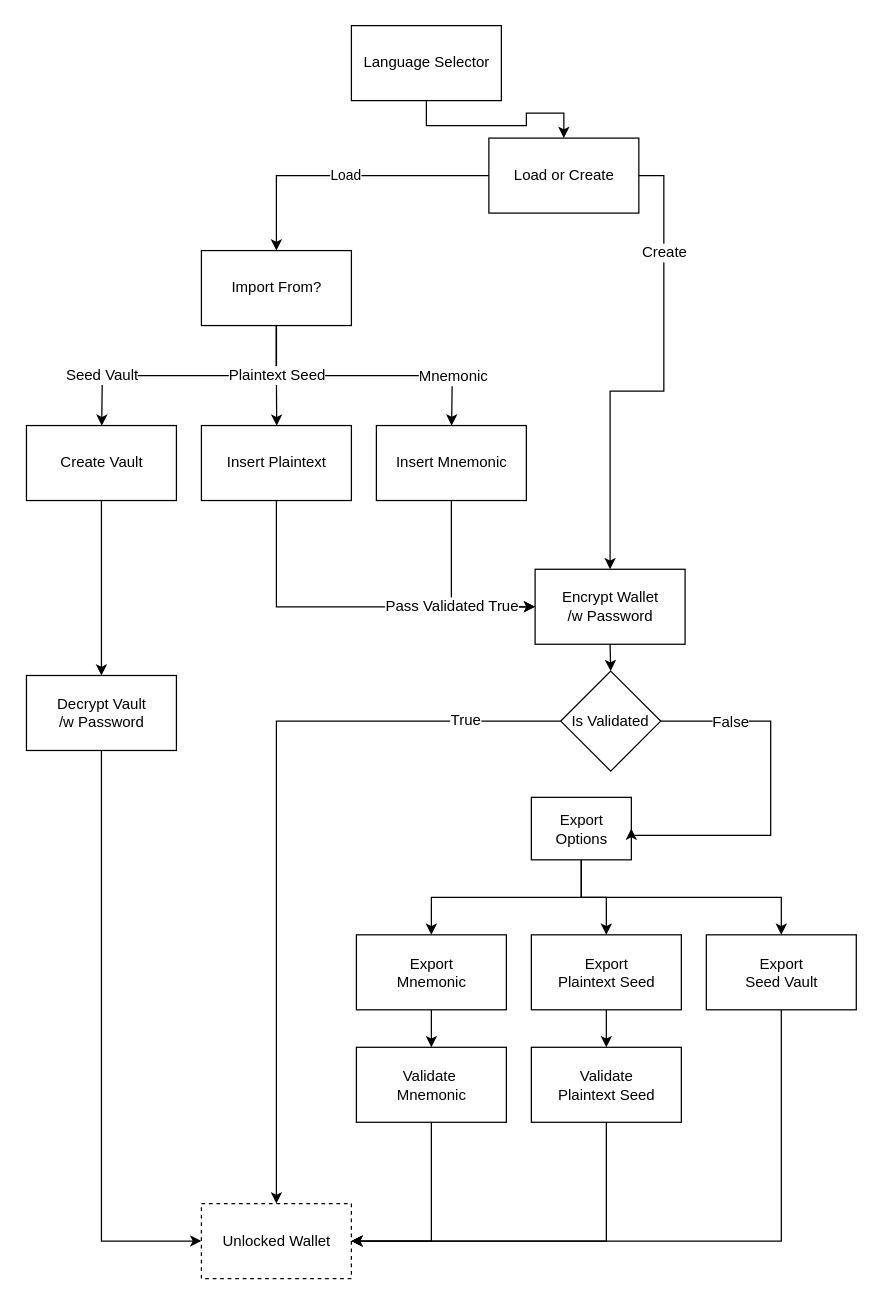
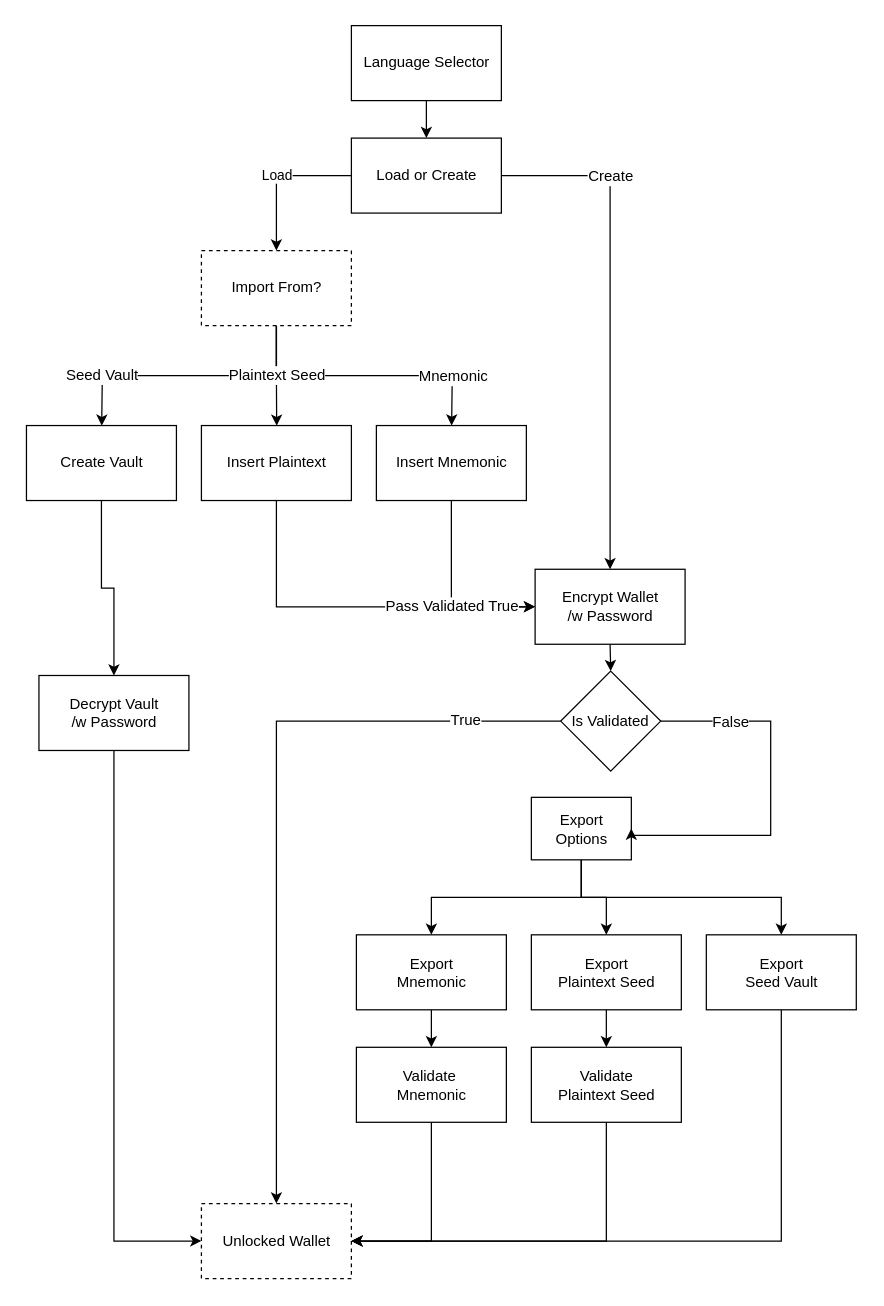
node "Load or Create": moved (564, 176) -> (426, 176)
node "Import From?": style solid -> dashed
node "Decrypt Vault /w Password": moved (101, 713) -> (114, 713)
